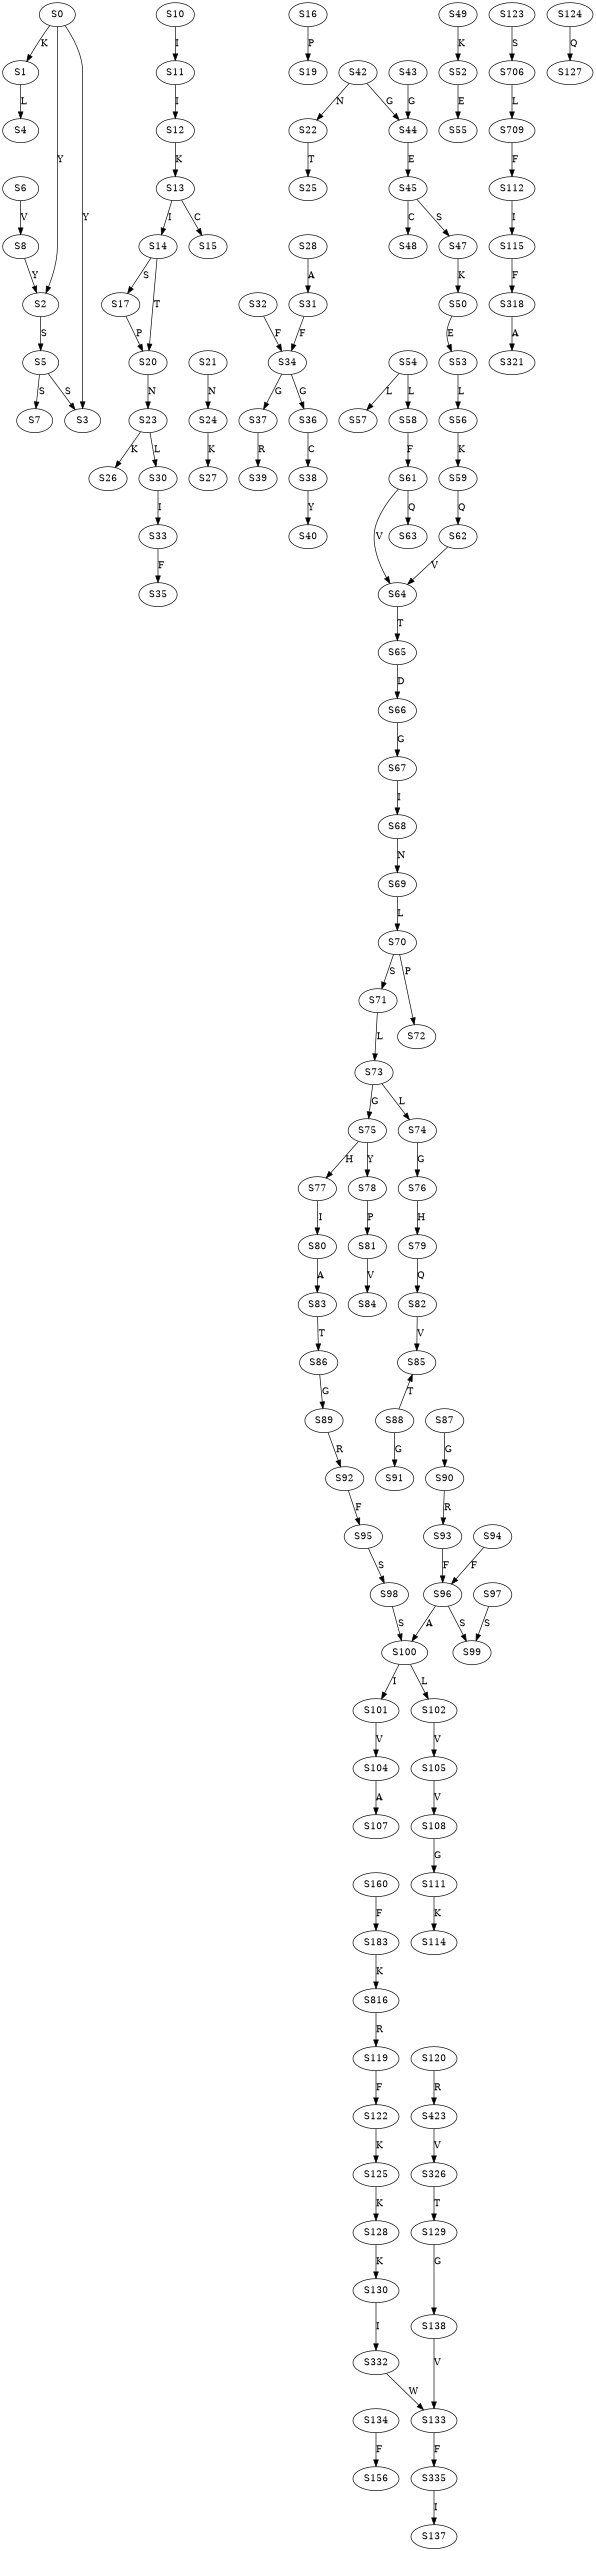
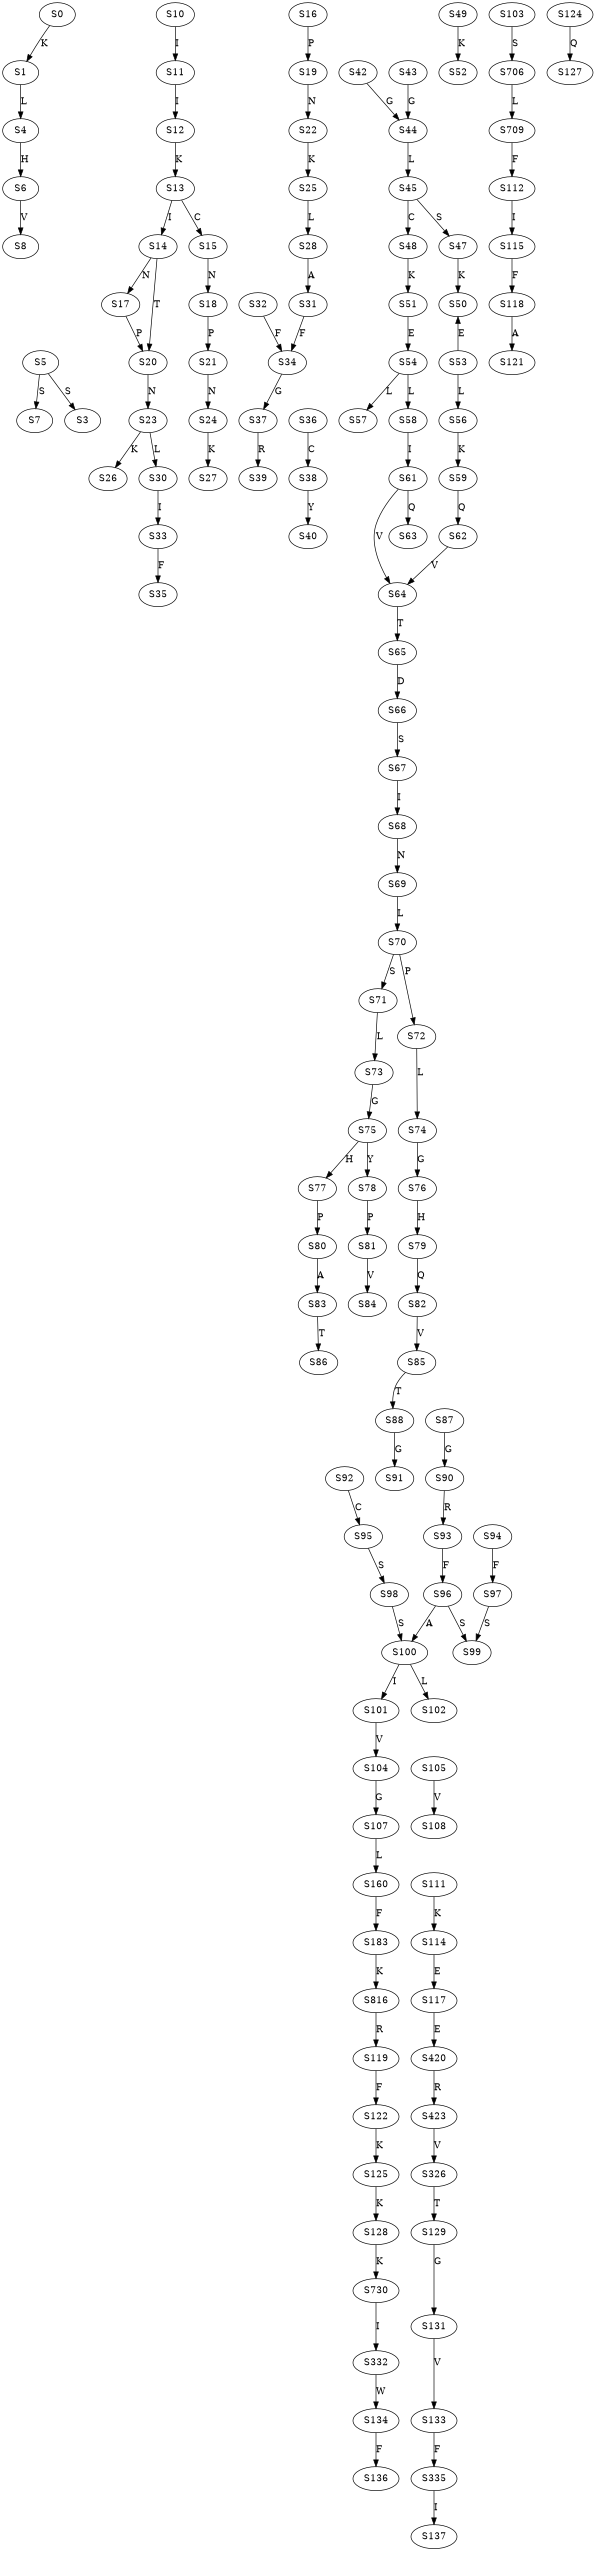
node "S123": label "S123" -> "S103"
edge "S42" -> "S22": now "S19" -> "S22"
node "S55": removed
edge "S4" -> "S6": added, label "H"
edge "S22" -> "S25": label "T" -> "K"
edge "S44" -> "S45": label "E" -> "L"
edge "S0" -> "S3": removed, label "Y"
edge "S25" -> "S28": added, label "L"
edge "S14" -> "S17": label "S" -> "N"
node "S2": removed
node "S18": added
node "S51": added
node "S318": label "S318" -> "S118"
edge "S50" -> "S53": reversed
node "S321": label "S321" -> "S121"
edge "S34" -> "S36": removed, label "G"
edge "S58" -> "S61": label "F" -> "I"
edge "S66" -> "S67": label "G" -> "S"
edge "S73" -> "S74": now "S72" -> "S74"
edge "S77" -> "S80": label "I" -> "P"
edge "S88" -> "S85": reversed
node "S89": removed
edge "S92" -> "S95": label "F" -> "C"
edge "S94" -> "S96": now "S94" -> "S97"
edge "S102" -> "S105": removed, label "V"
edge "S104" -> "S107": label "A" -> "G"
edge "S107" -> "S160": added, label "L"
edge "S108" -> "S111": removed, label "G"
node "S117": added
node "S120": label "S120" -> "S420"
node "S130": label "S130" -> "S730"
node "S138": label "S138" -> "S131"
edge "S332" -> "S133": now "S332" -> "S134"
node "S156": label "S156" -> "S136"
